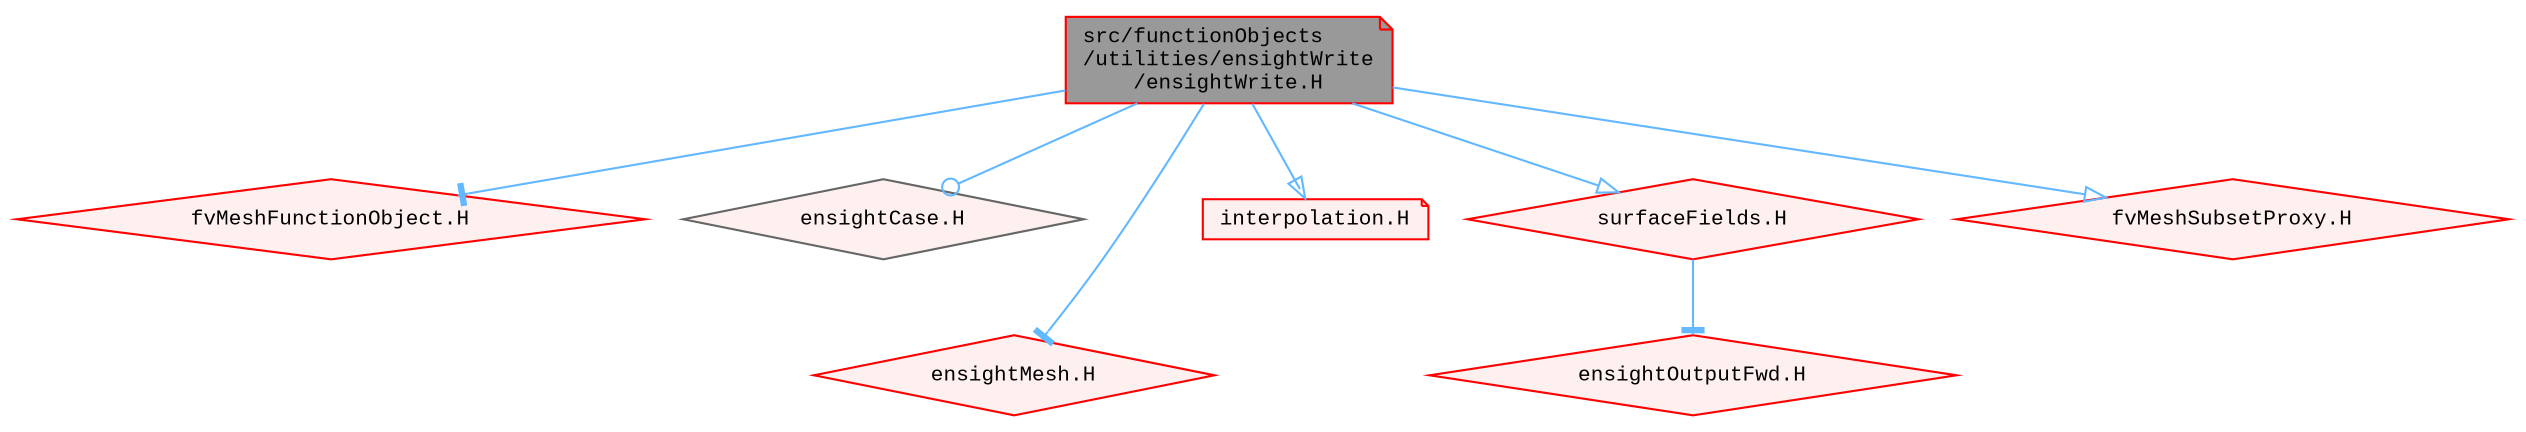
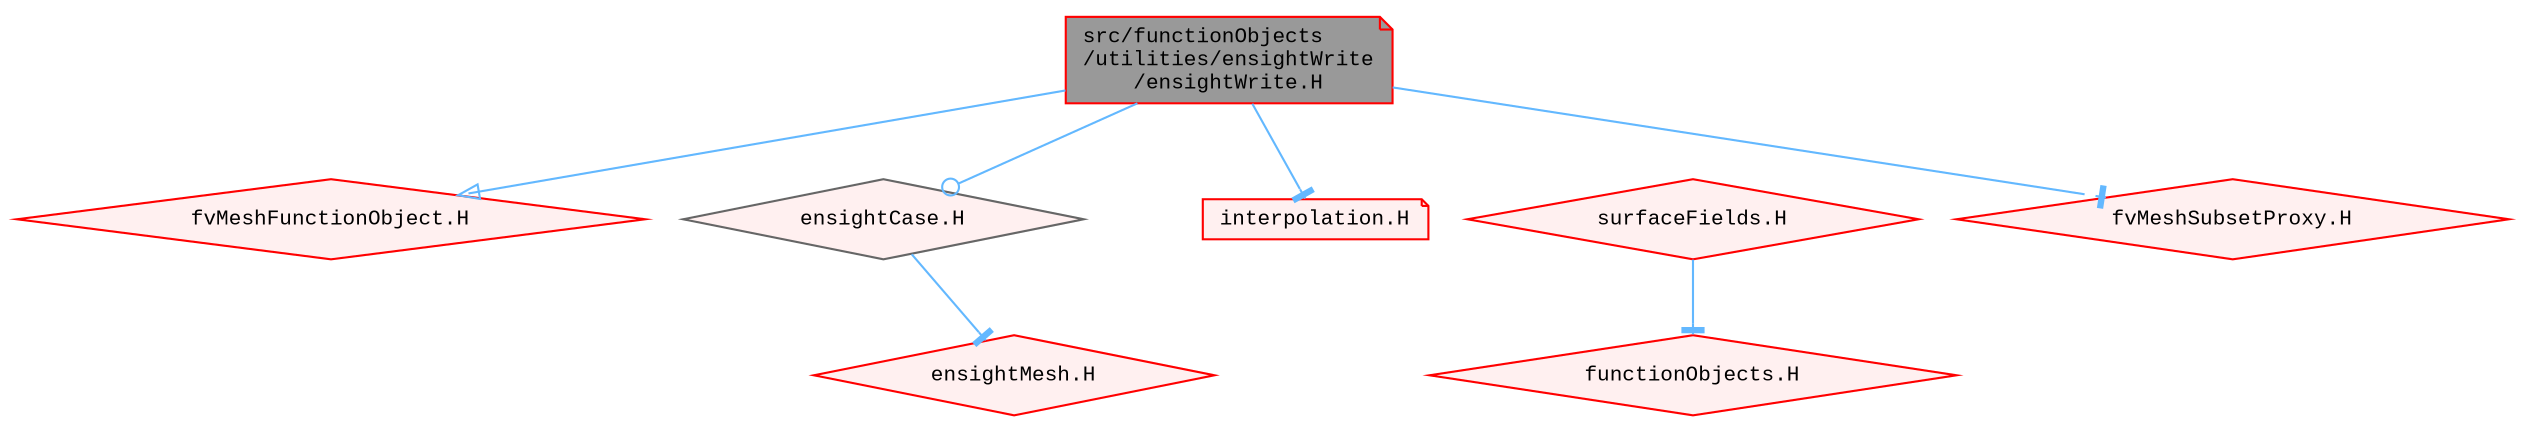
edge "src/functionObjects /utilities/ensightWrite /ensightWrite.H" -> "fvMeshSubsetProxy.H": arrowhead onormal -> tee
edge "src/functionObjects /utilities/ensightWrite /ensightWrite.H" -> "fvMeshFunctionObject.H": arrowhead tee -> onormal
edge "src/functionObjects /utilities/ensightWrite /ensightWrite.H" -> "surfaceFields.H": removed
edge "src/functionObjects /utilities/ensightWrite /ensightWrite.H" -> "interpolation.H": arrowhead onormal -> tee
edge "src/functionObjects /utilities/ensightWrite /ensightWrite.H" -> "ensightMesh.H": now "ensightCase.H" -> "ensightMesh.H"
node "ensightOutputFwd.H": label "ensightOutputFwd.H" -> "functionObjects.H"
